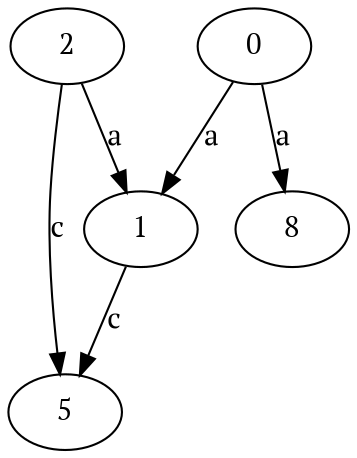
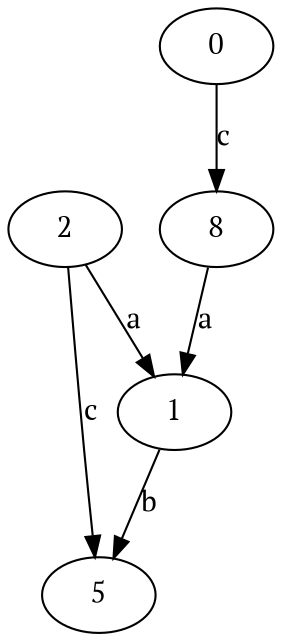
edge "0" -> "1": now "8" -> "1"
edge "0" -> "8": label "a" -> "c"
edge "1" -> "5": label "c" -> "b"
